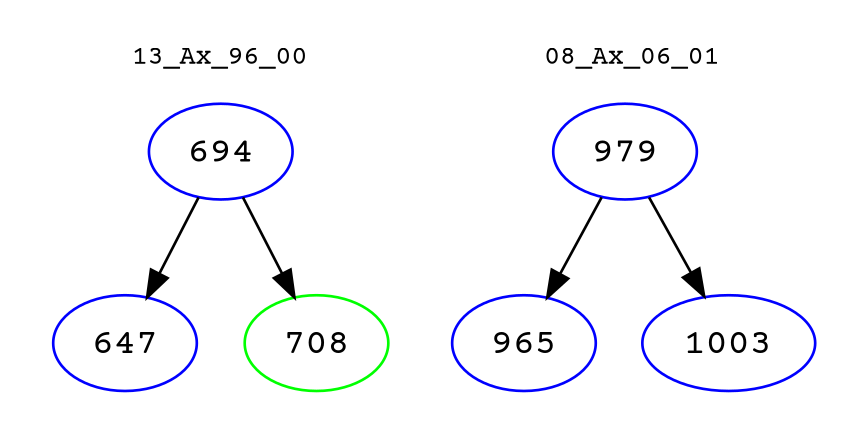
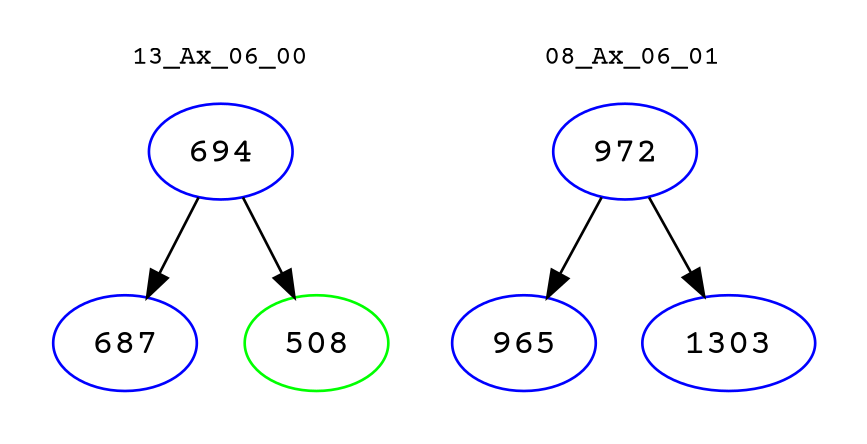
cluster "13_Ax_96_00": label "13_Ax_96_00" -> "13_Ax_06_00"
node "979": label "979" -> "972"
node "647": label "647" -> "687"
node "708": label "708" -> "508"
node "1003": label "1003" -> "1303"
